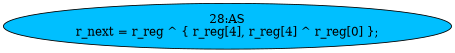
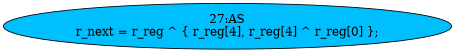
node "28:AS r_next = r_reg ^ { r_reg[4], r_reg[4] ^ r_reg[0] };": label "28:AS r_next = r_reg ^ { r_reg[4], r_reg[4] ^ r_reg[0] };" -> "27:AS r_next = r_reg ^ { r_reg[4], r_reg[4] ^ r_reg[0] };"
